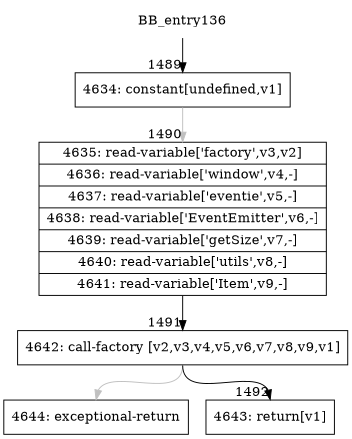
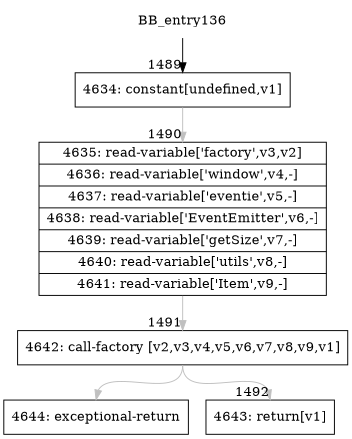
edge "4635: read-variable['factory',v3,v2]" -> "4642: call-factory [v2,v3,v4,v5,v6,v7,v8,v9,v1]": color black -> gray
edge "4642: call-factory [v2,v3,v4,v5,v6,v7,v8,v9,v1]" -> "4643: return[v1]": color black -> gray
